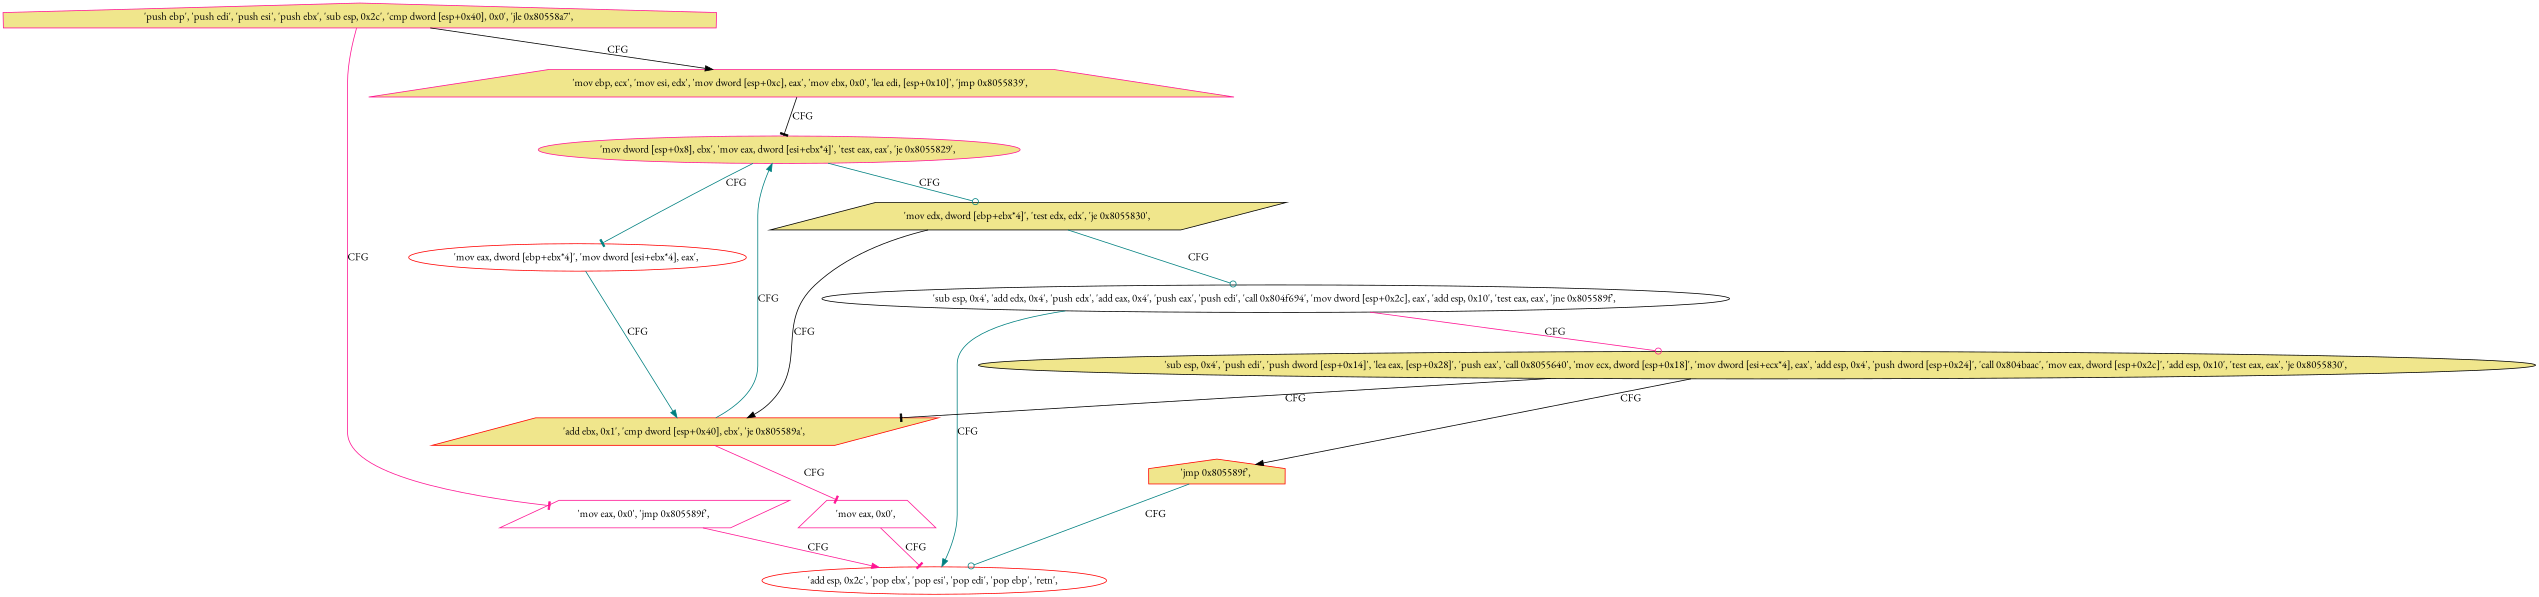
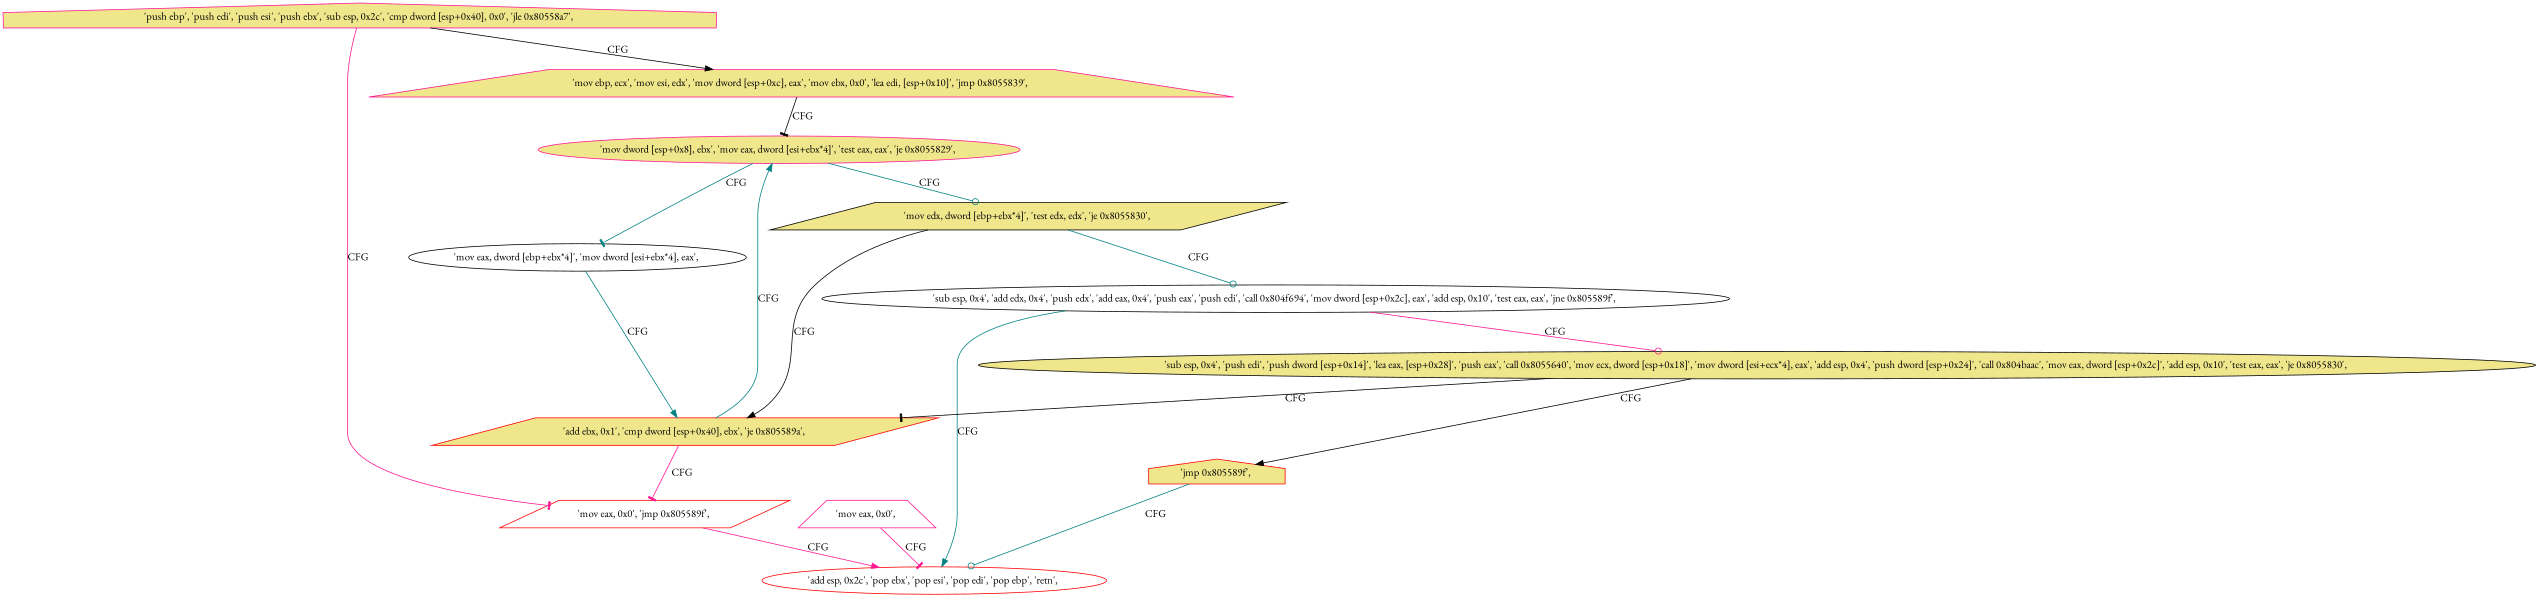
node "'mov eax, dword [ebp+ebx*4]', 'mov dword [esi+ebx*4], eax',": color red -> black
edge "'add ebx, 0x1', 'cmp dword [esp+0x40], ebx', 'je 0x805589a'," -> "'mov eax, 0x0',": now "'add ebx, 0x1', 'cmp dword [esp+0x40], ebx', 'je 0x805589a'," -> "'mov eax, 0x0', 'jmp 0x805589f',"
node "'mov eax, 0x0', 'jmp 0x805589f',": color deeppink -> red
